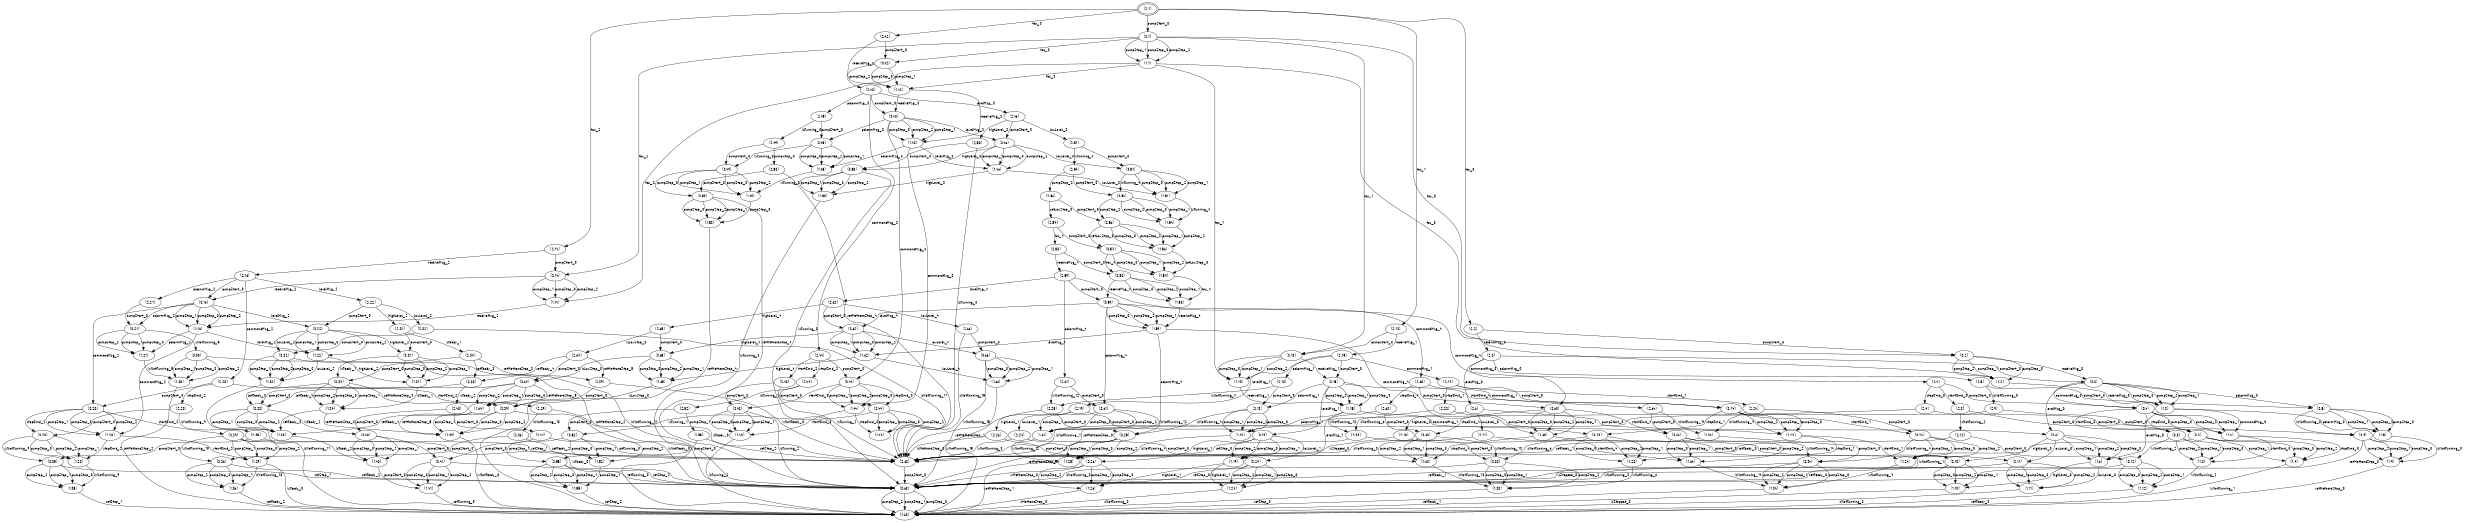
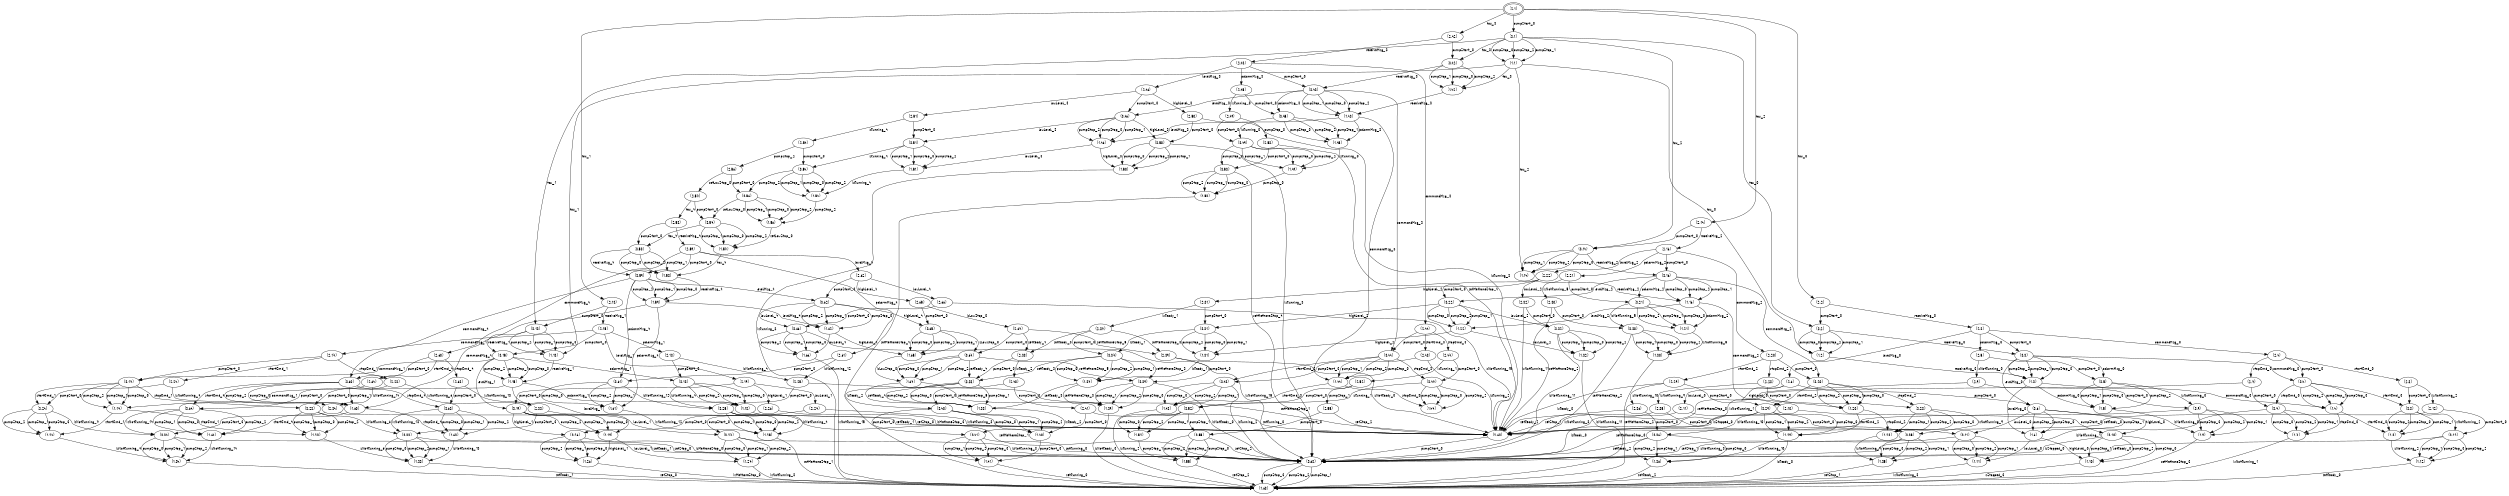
edge "(1,42)" -> "(3,43)": now "(3,42)" -> "(3,43)"
node "(2,30)": added
edge "(2,29)" -> "(3,29)": added, label "pumpStart_0"
edge "(1,19)" -> "(1,27)": label "highLevel_1" -> "lowLevel_1"
